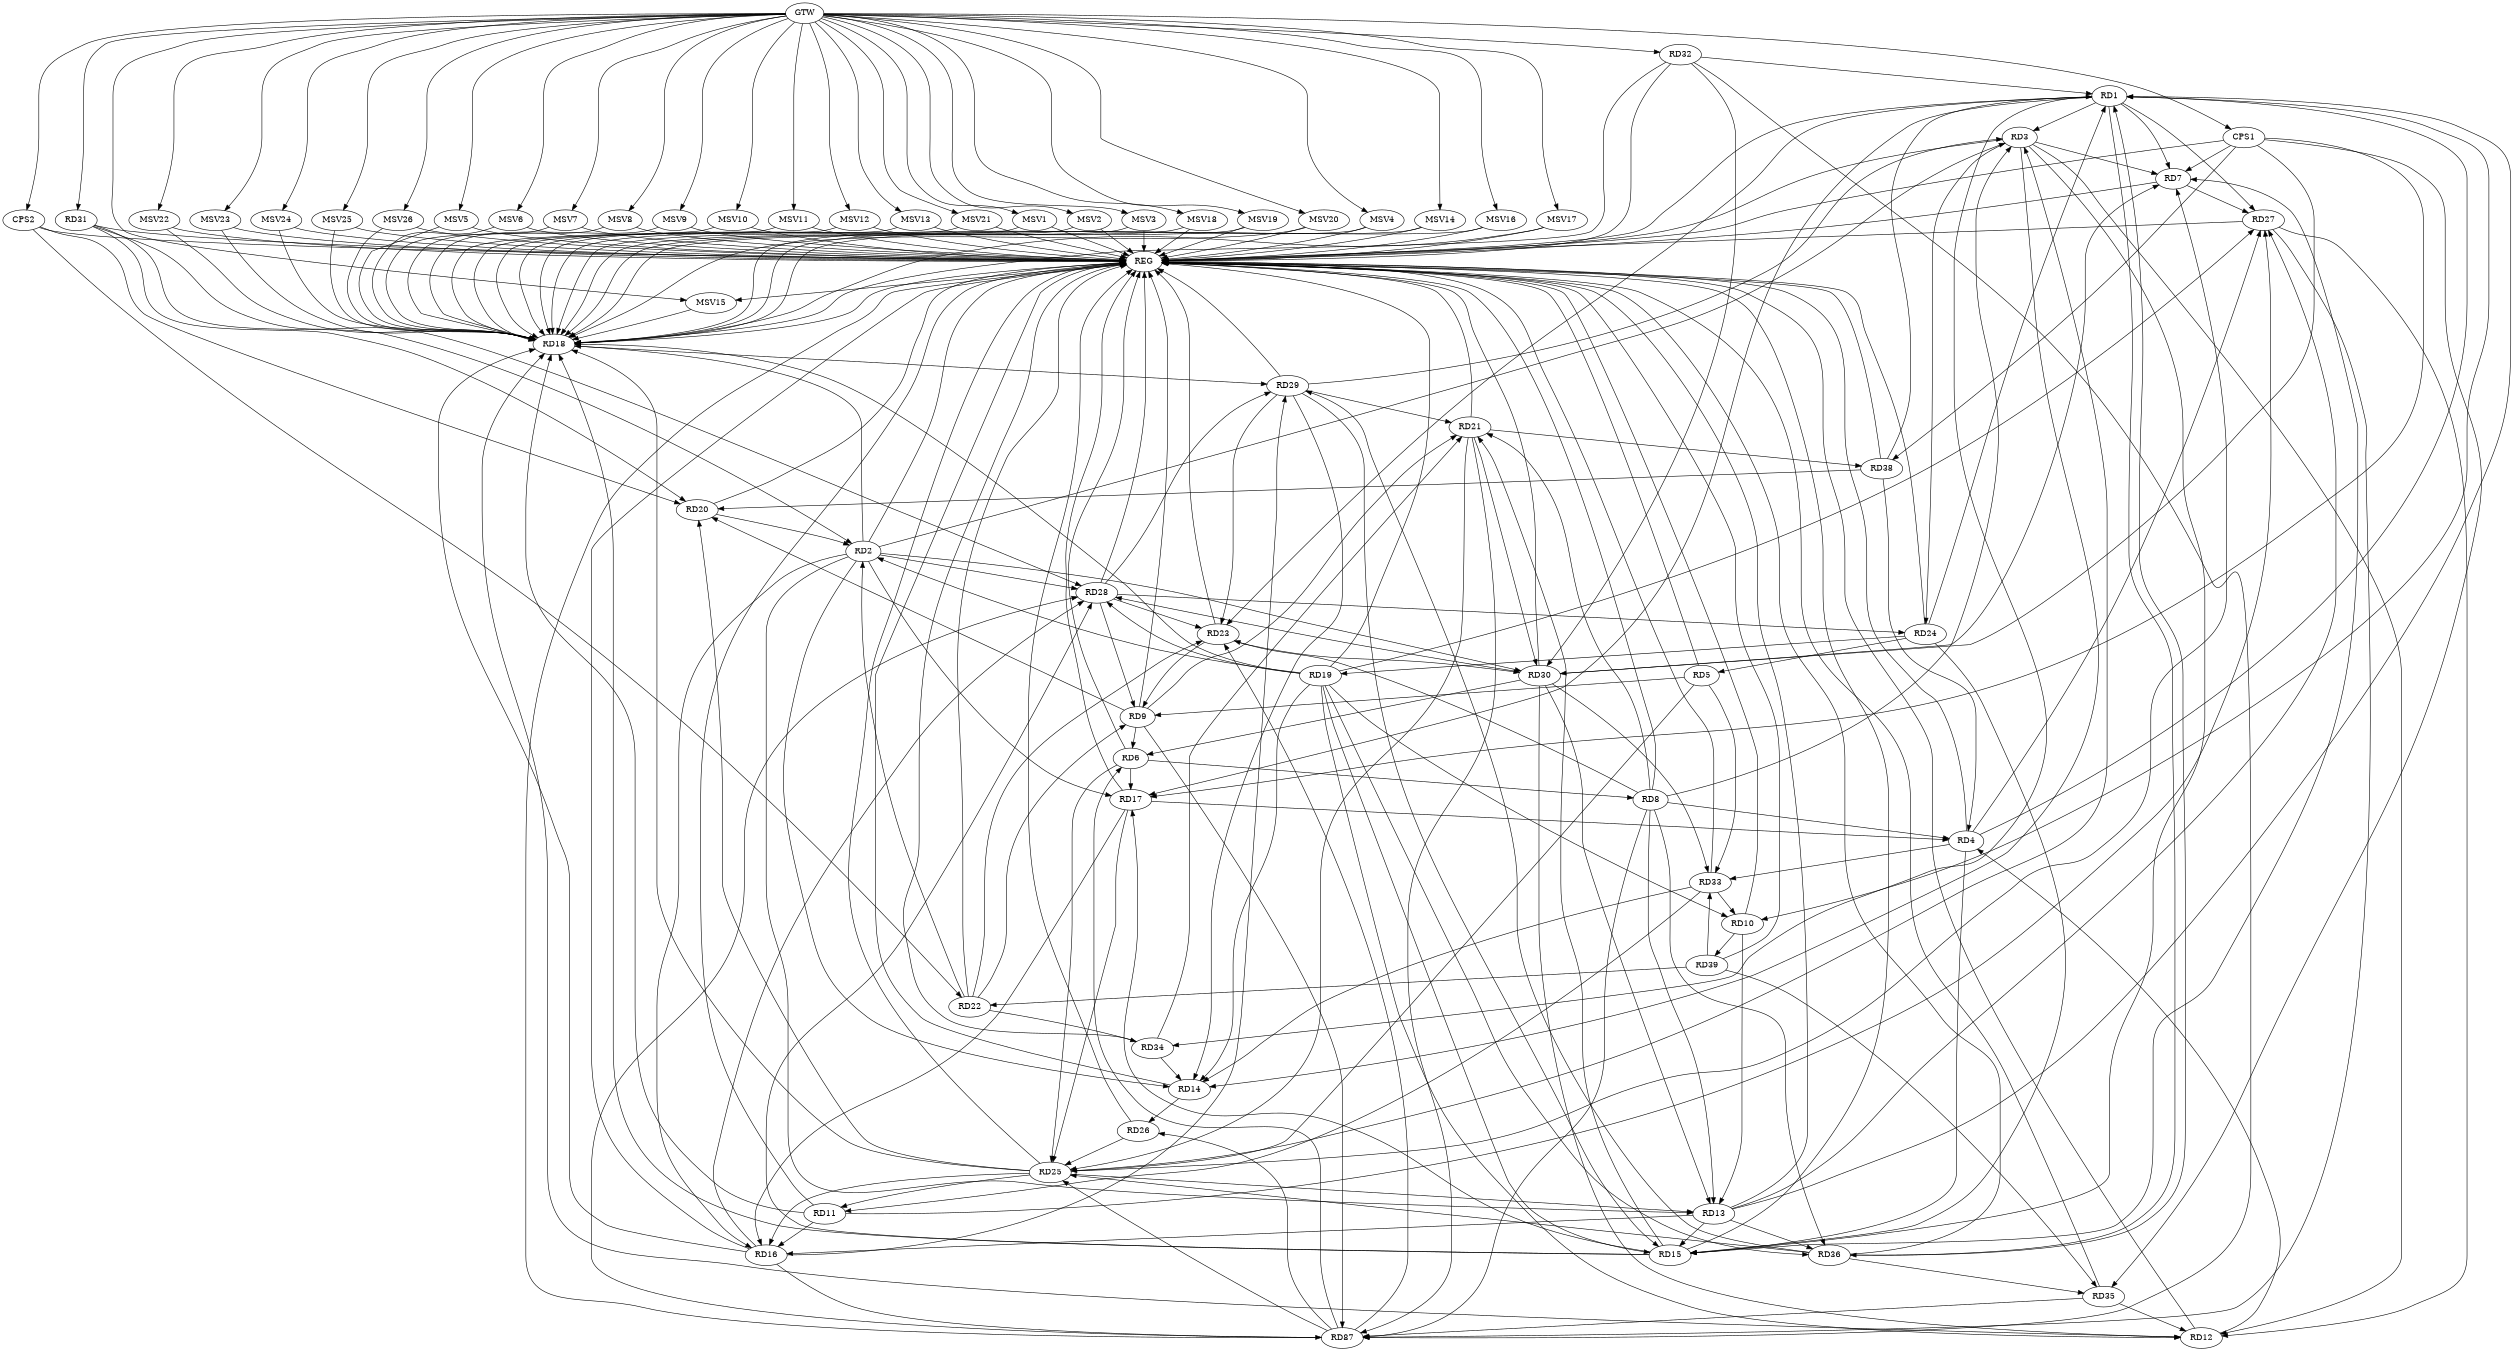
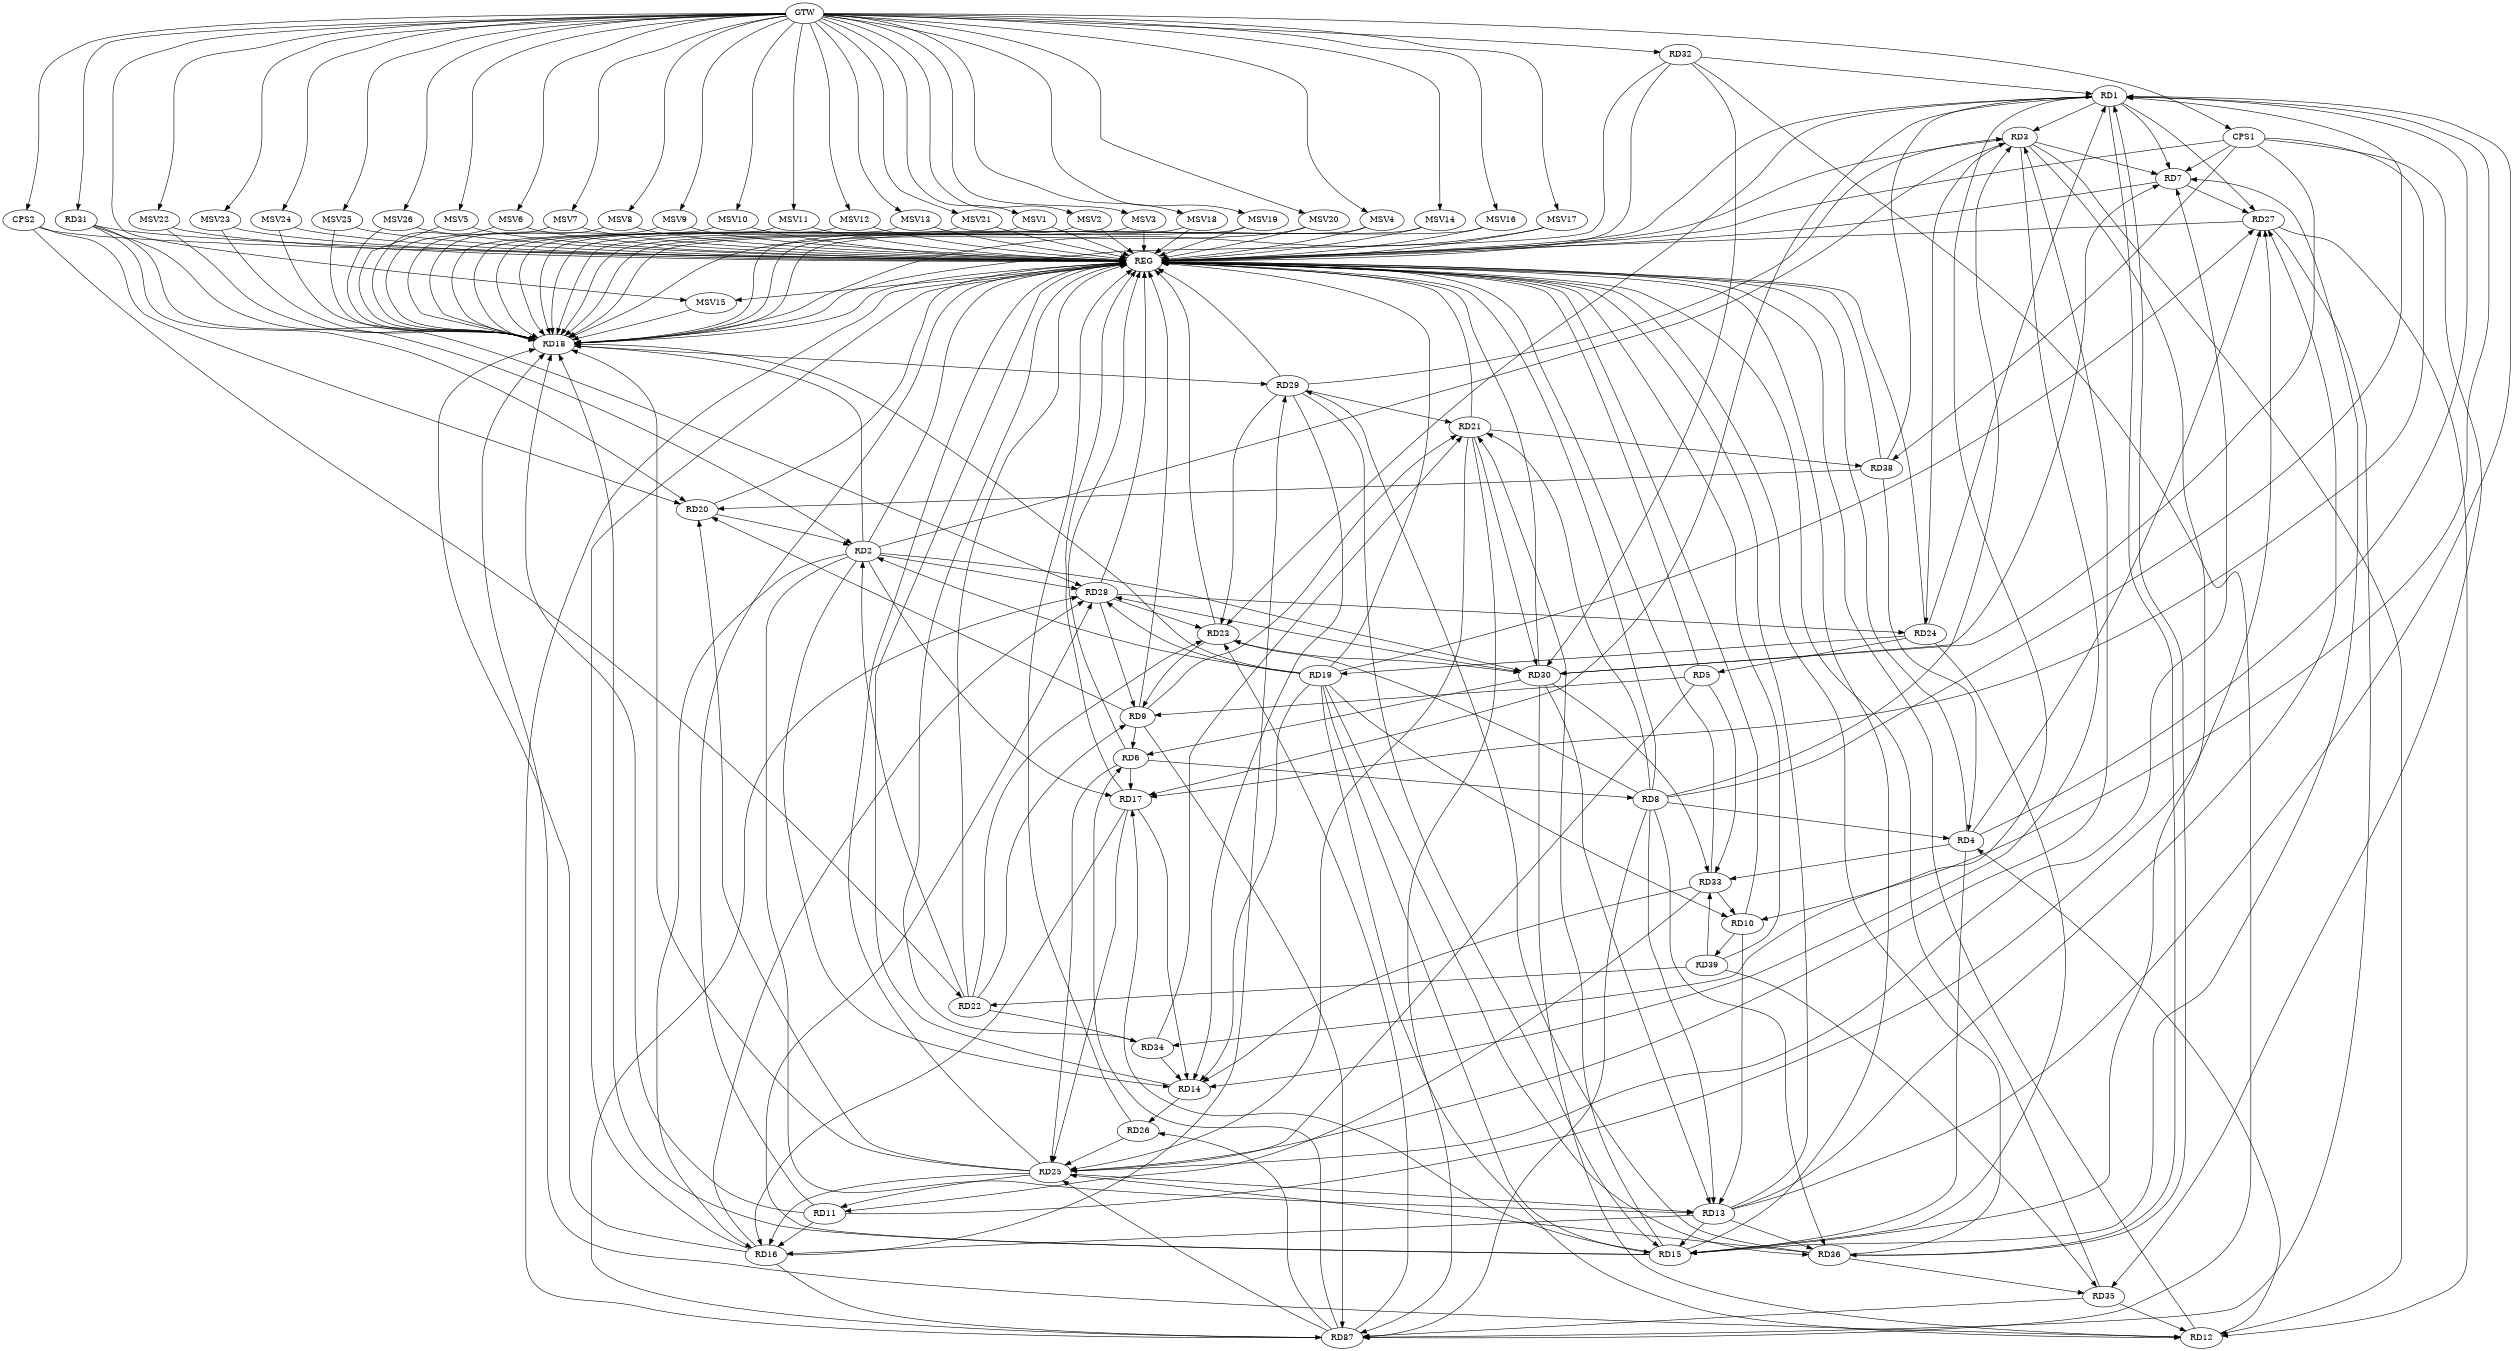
edge "RD28" -> "RD29": removed
edge "RD8" -> "RD1": added
edge "RD17" -> "RD4": now "RD17" -> "RD14"
